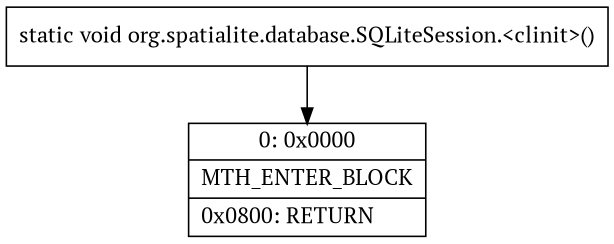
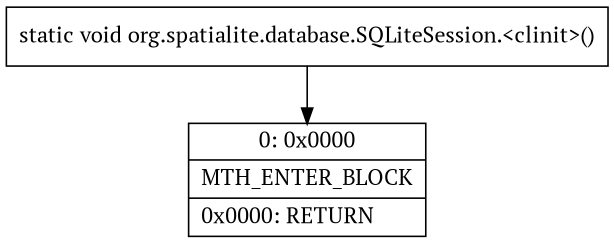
node "0: 0x0000": text "0x0800: RETURN" -> "0x0000: RETURN"
